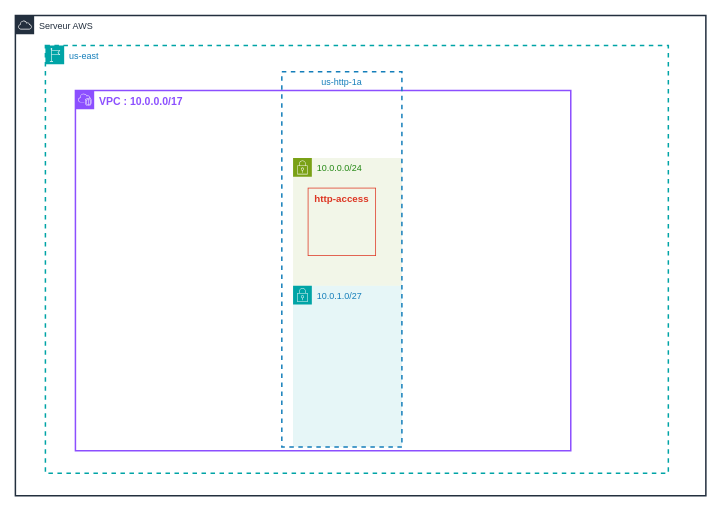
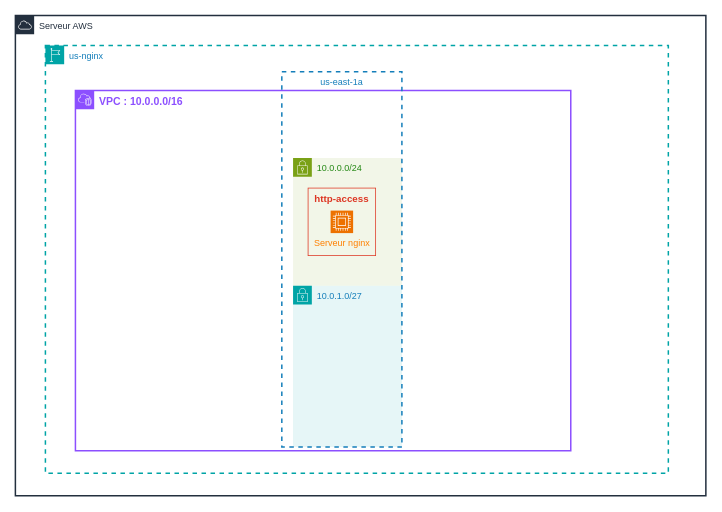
node "us-east": label "us-east" -> "us-nginx"
node "us-http-1a": label "us-http-1a" -> "us-east-1a"
node "VPC : 10.0.0.0/17": label "VPC : 10.0.0.0/17" -> "VPC : 10.0.0.0/16"
node "Serveur nginx": added
